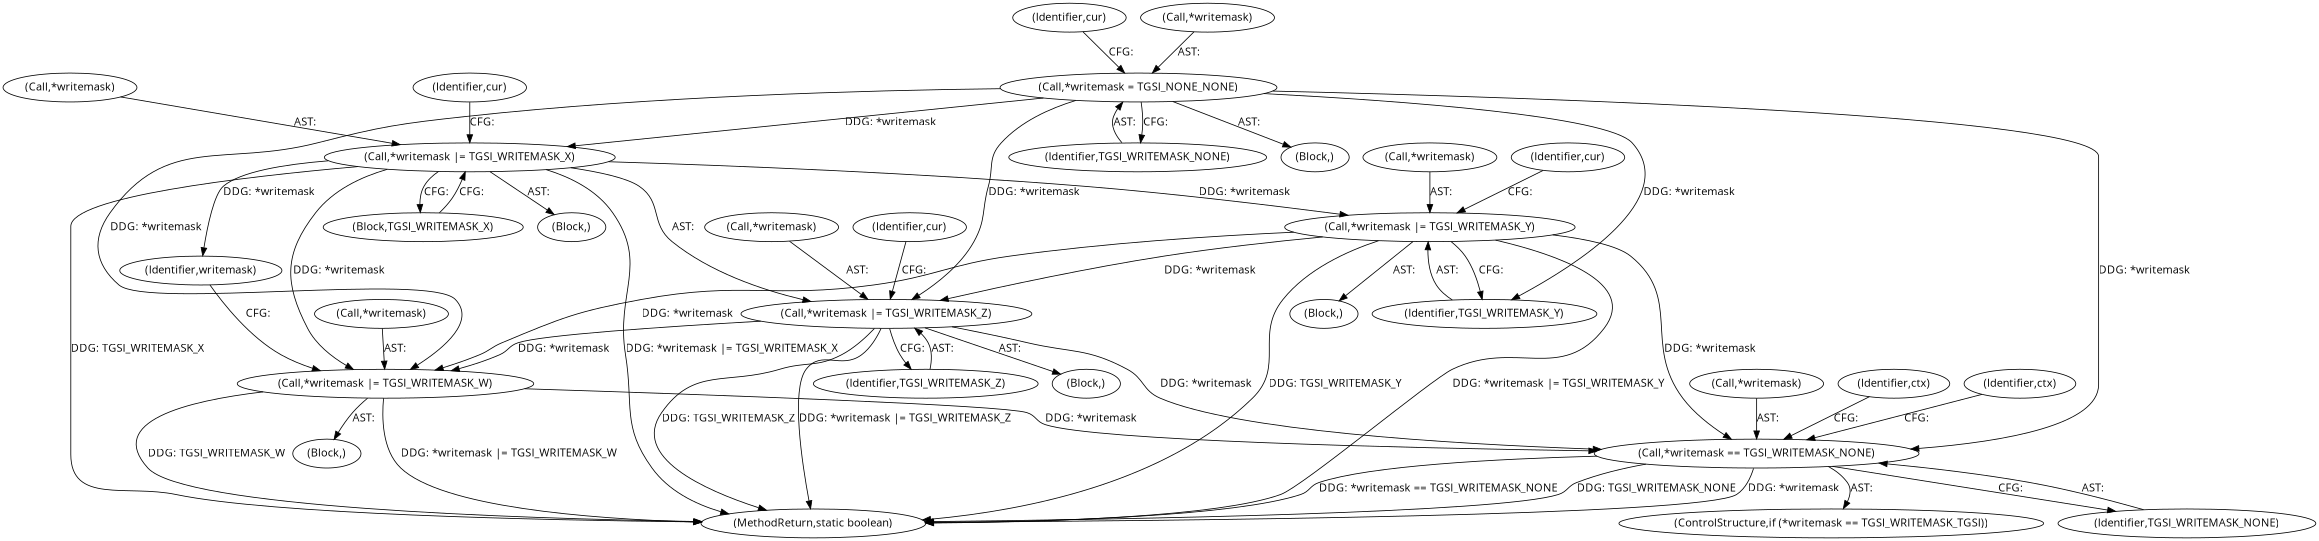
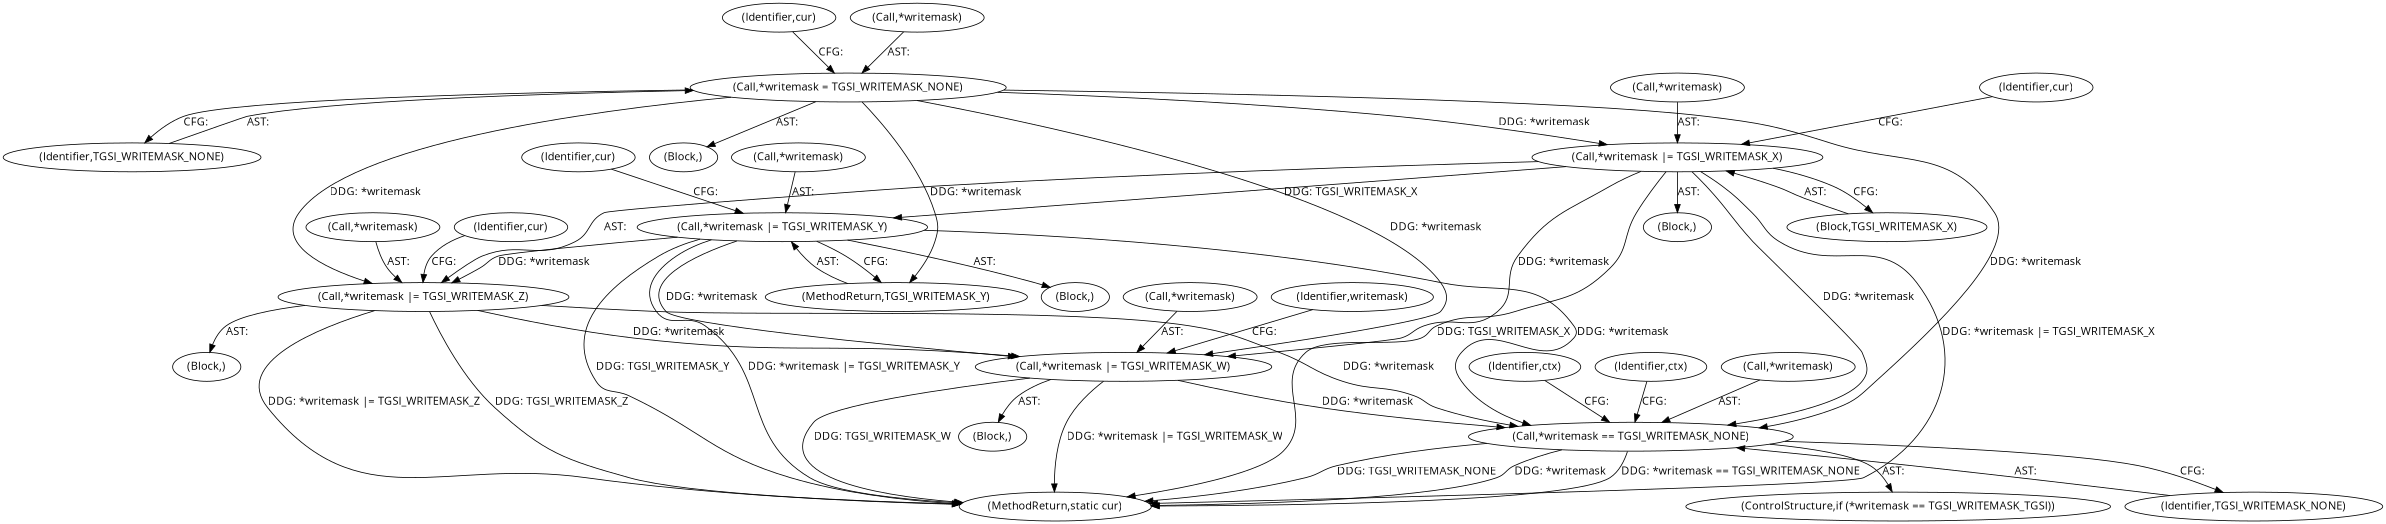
node "(Call,*writemask = TGSI_NONE_NONE)": label "(Call,*writemask = TGSI_NONE_NONE)" -> "(Call,*writemask = TGSI_WRITEMASK_NONE)"
edge "(Call,*writemask |= TGSI_WRITEMASK_X)" -> "(Identifier,writemask)": now "(Call,*writemask |= TGSI_WRITEMASK_X)" -> "(Call,*writemask == TGSI_WRITEMASK_NONE)"
edge "(Block,TGSI_WRITEMASK_X)" -> "(Call,*writemask |= TGSI_WRITEMASK_X)": label "CFG: " -> "AST: "
edge "(Call,*writemask |= TGSI_WRITEMASK_X)" -> "(Call,*writemask |= TGSI_WRITEMASK_Y)": label "DDG: *writemask" -> "DDG: TGSI_WRITEMASK_X"
node "(Identifier,TGSI_WRITEMASK_Y)": label "(Identifier,TGSI_WRITEMASK_Y)" -> "(MethodReturn,TGSI_WRITEMASK_Y)"
node "(Identifier,TGSI_WRITEMASK_Z)": removed
node "(MethodReturn,static boolean)": label "(MethodReturn,static boolean)" -> "(MethodReturn,static cur)"
